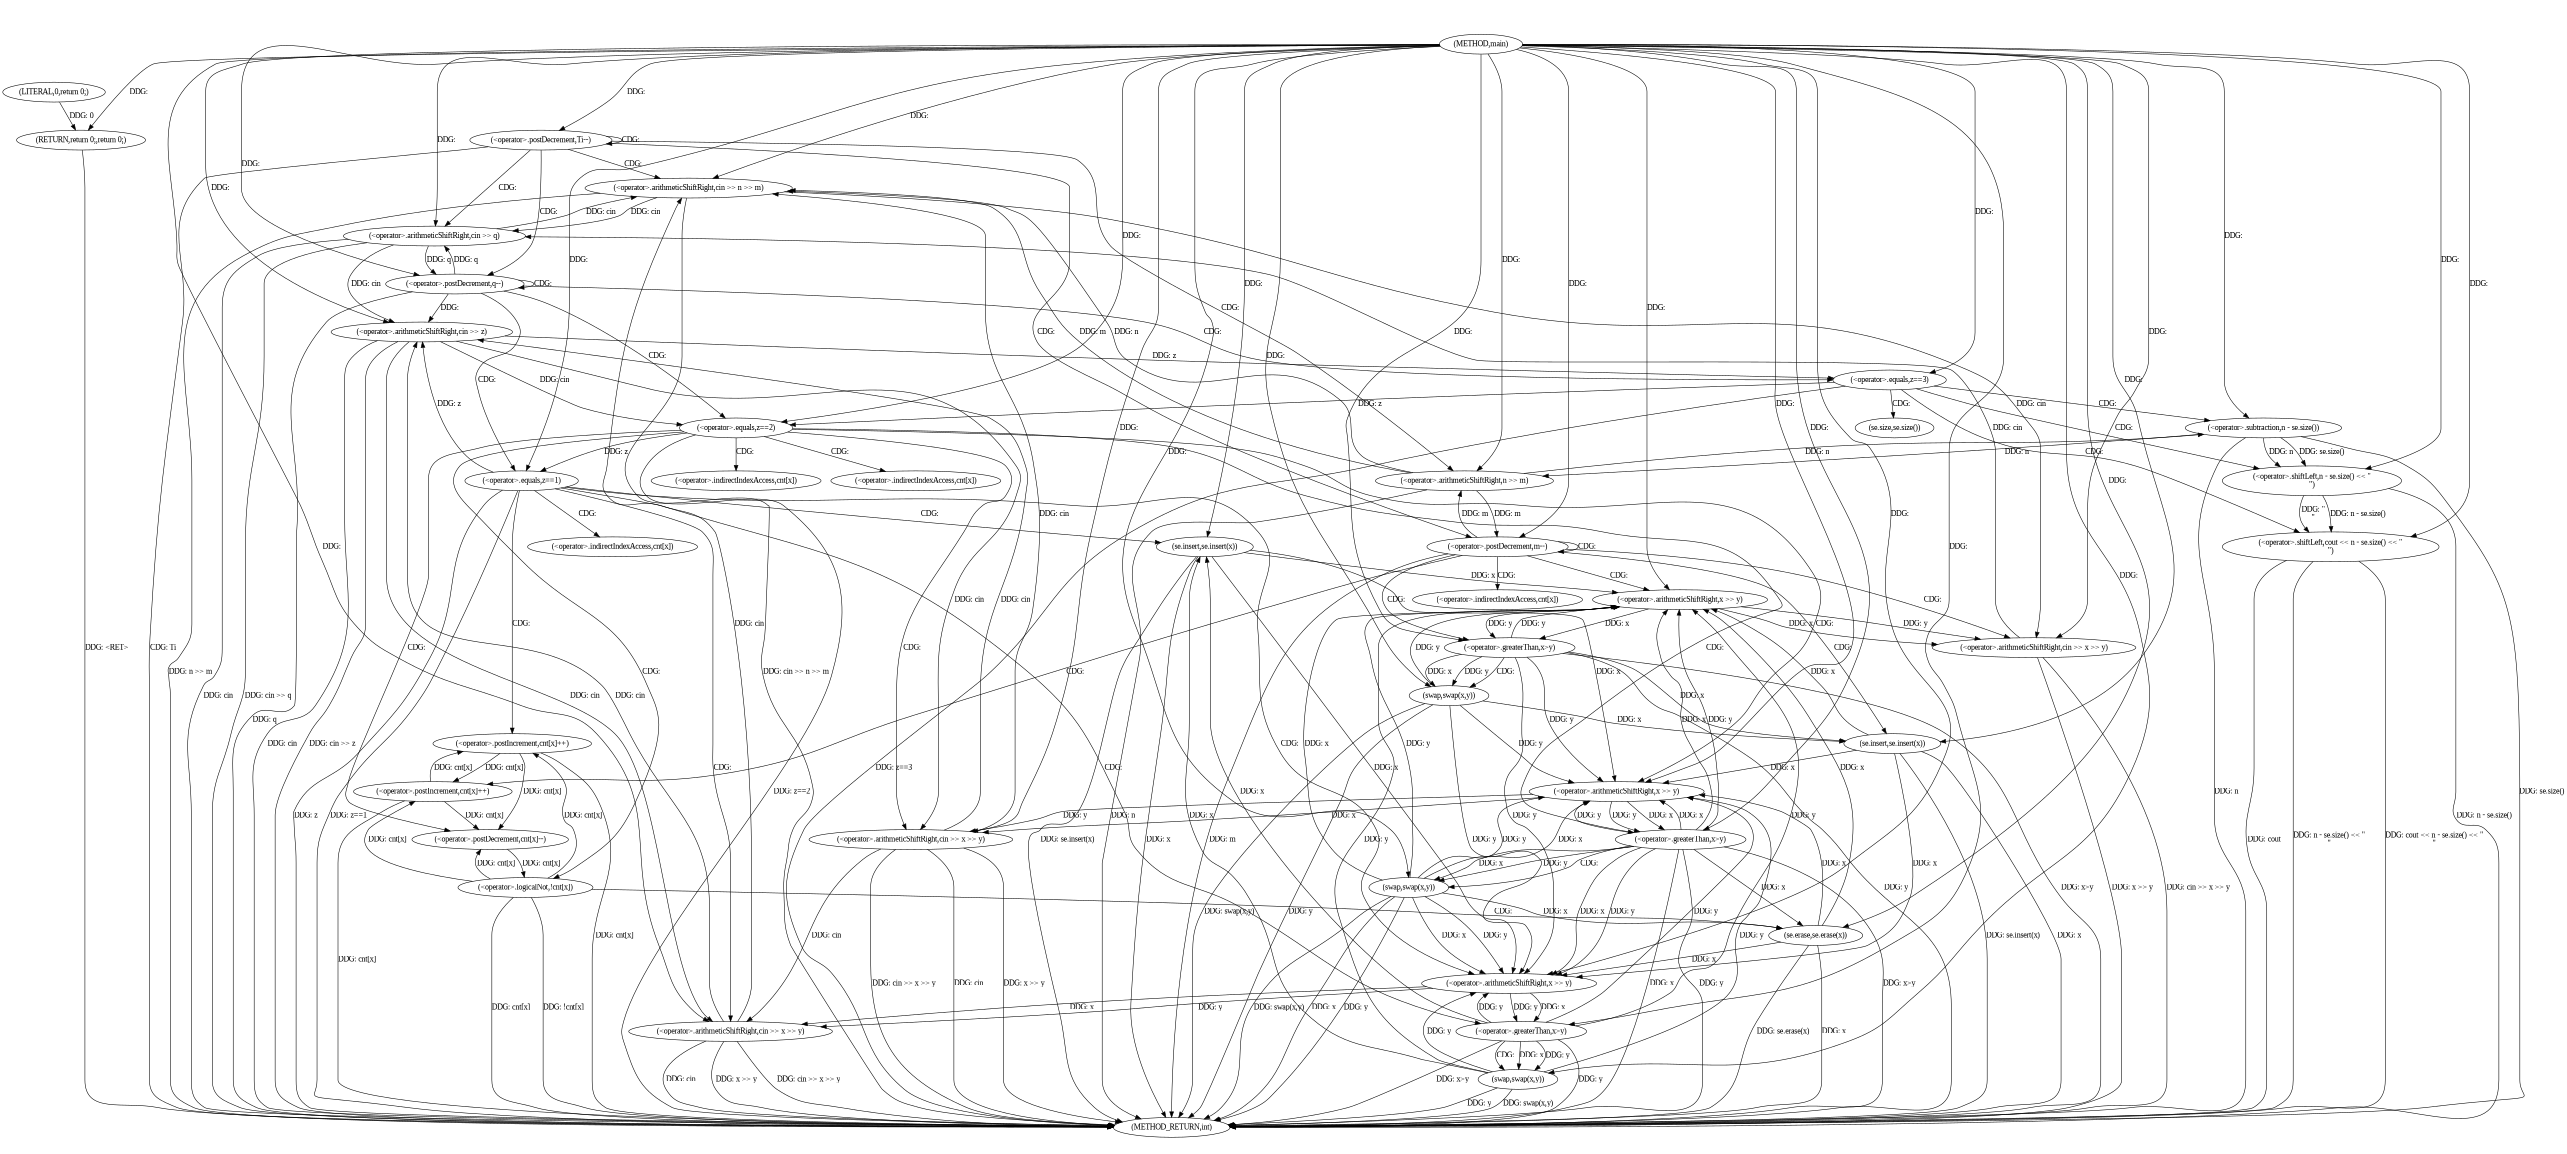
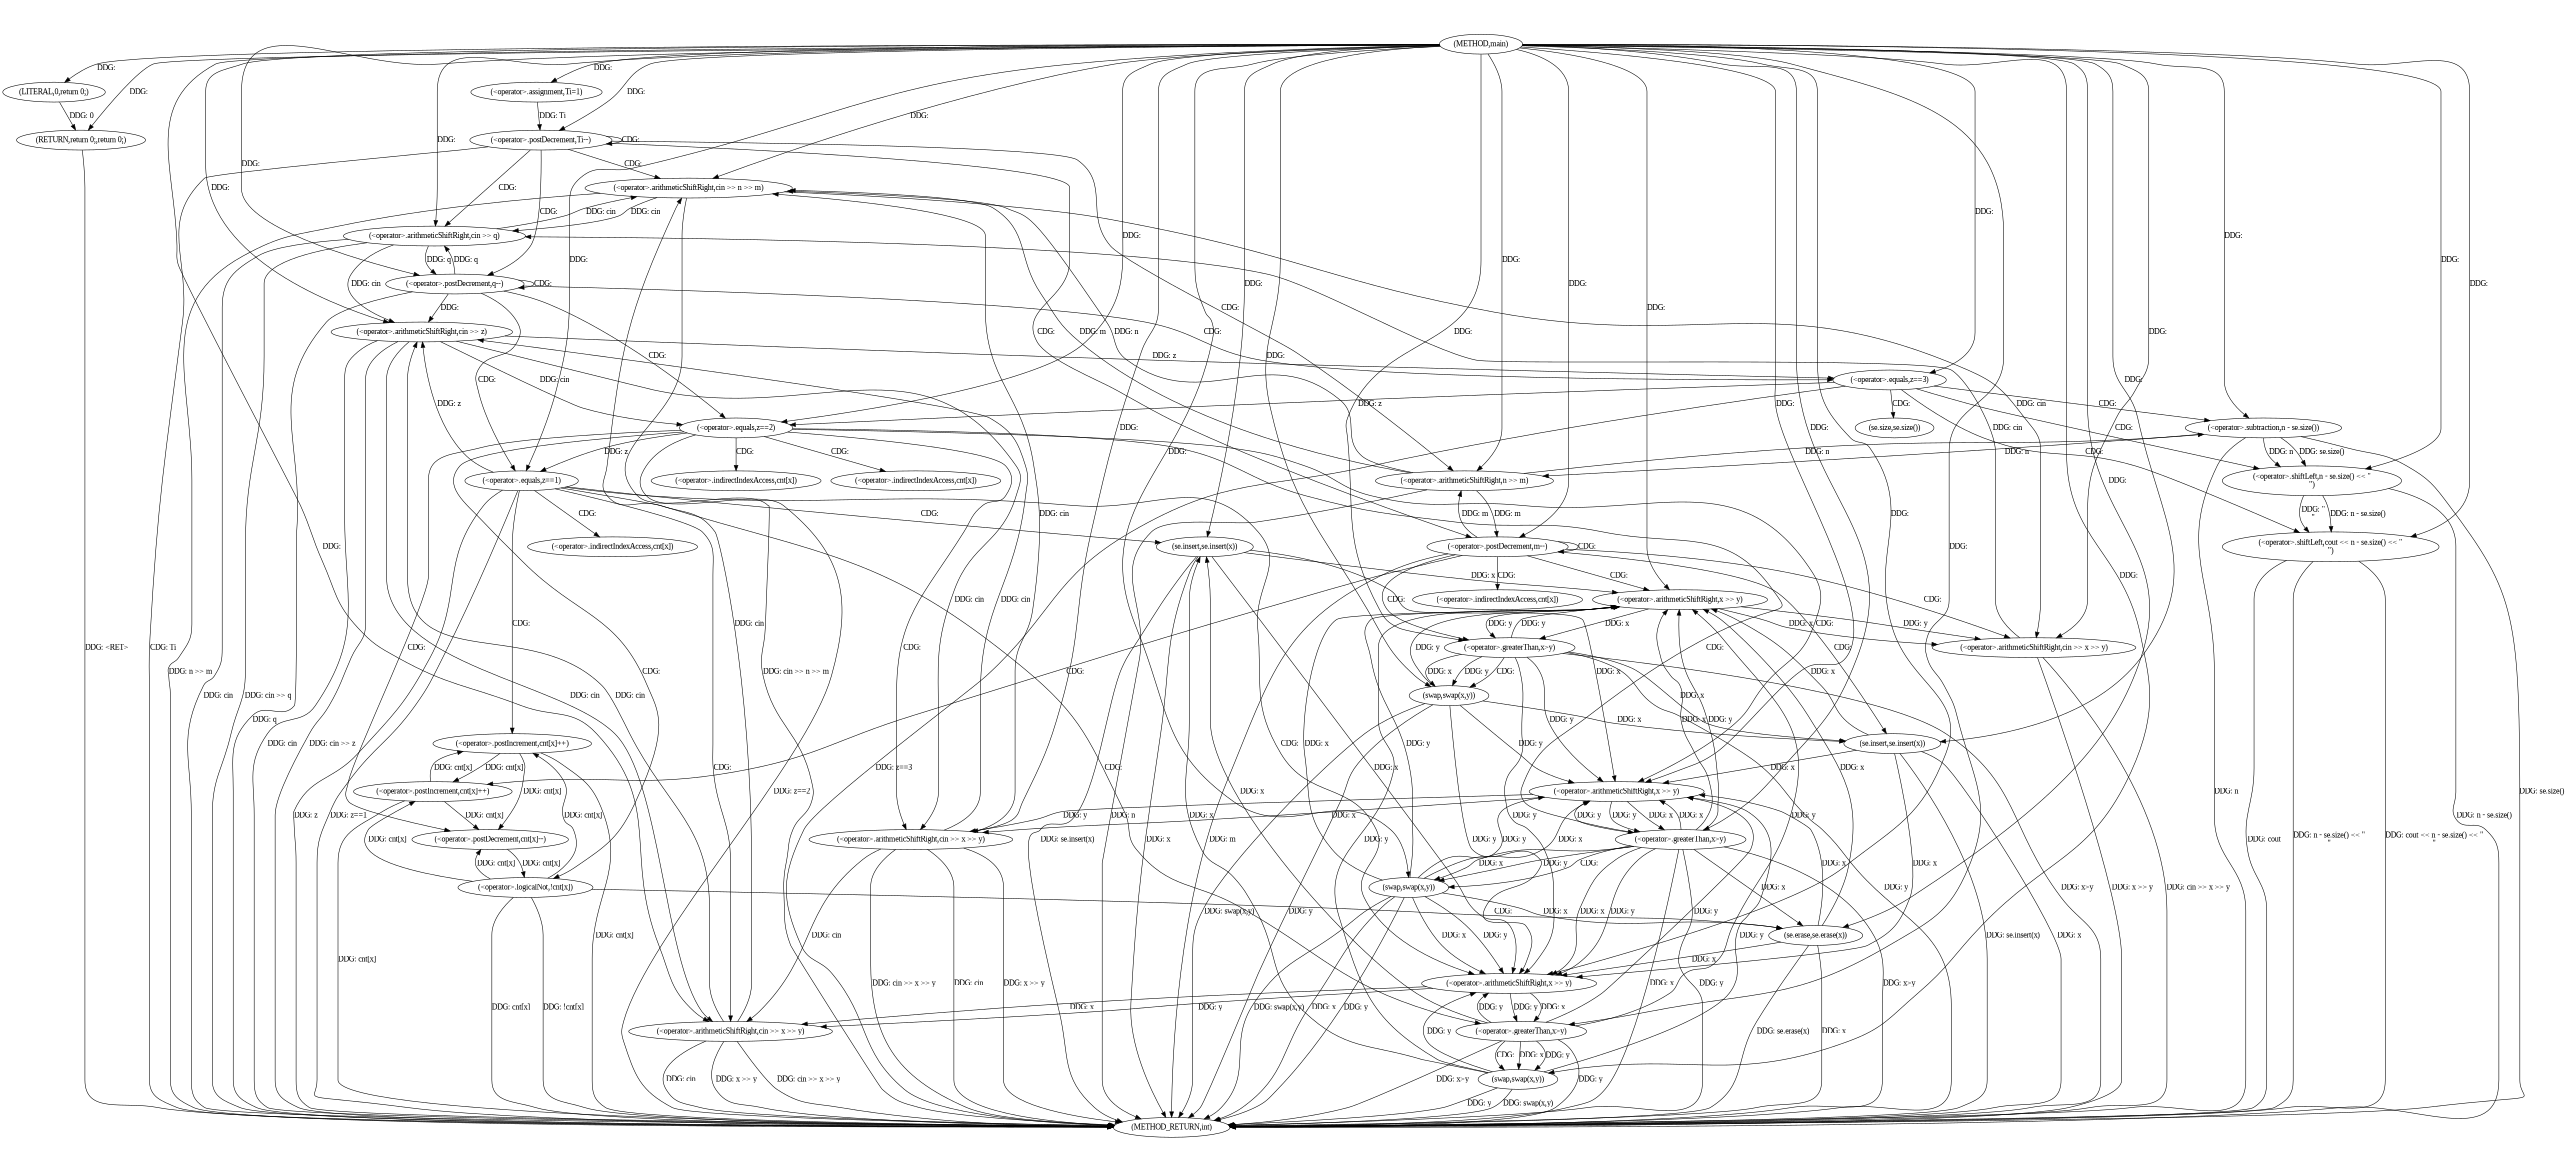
edge "(METHOD,main)" -> "(LITERAL,0,return 0;)": added, label "DDG:"
node "(<operator>.assignment,Ti=1)": added
